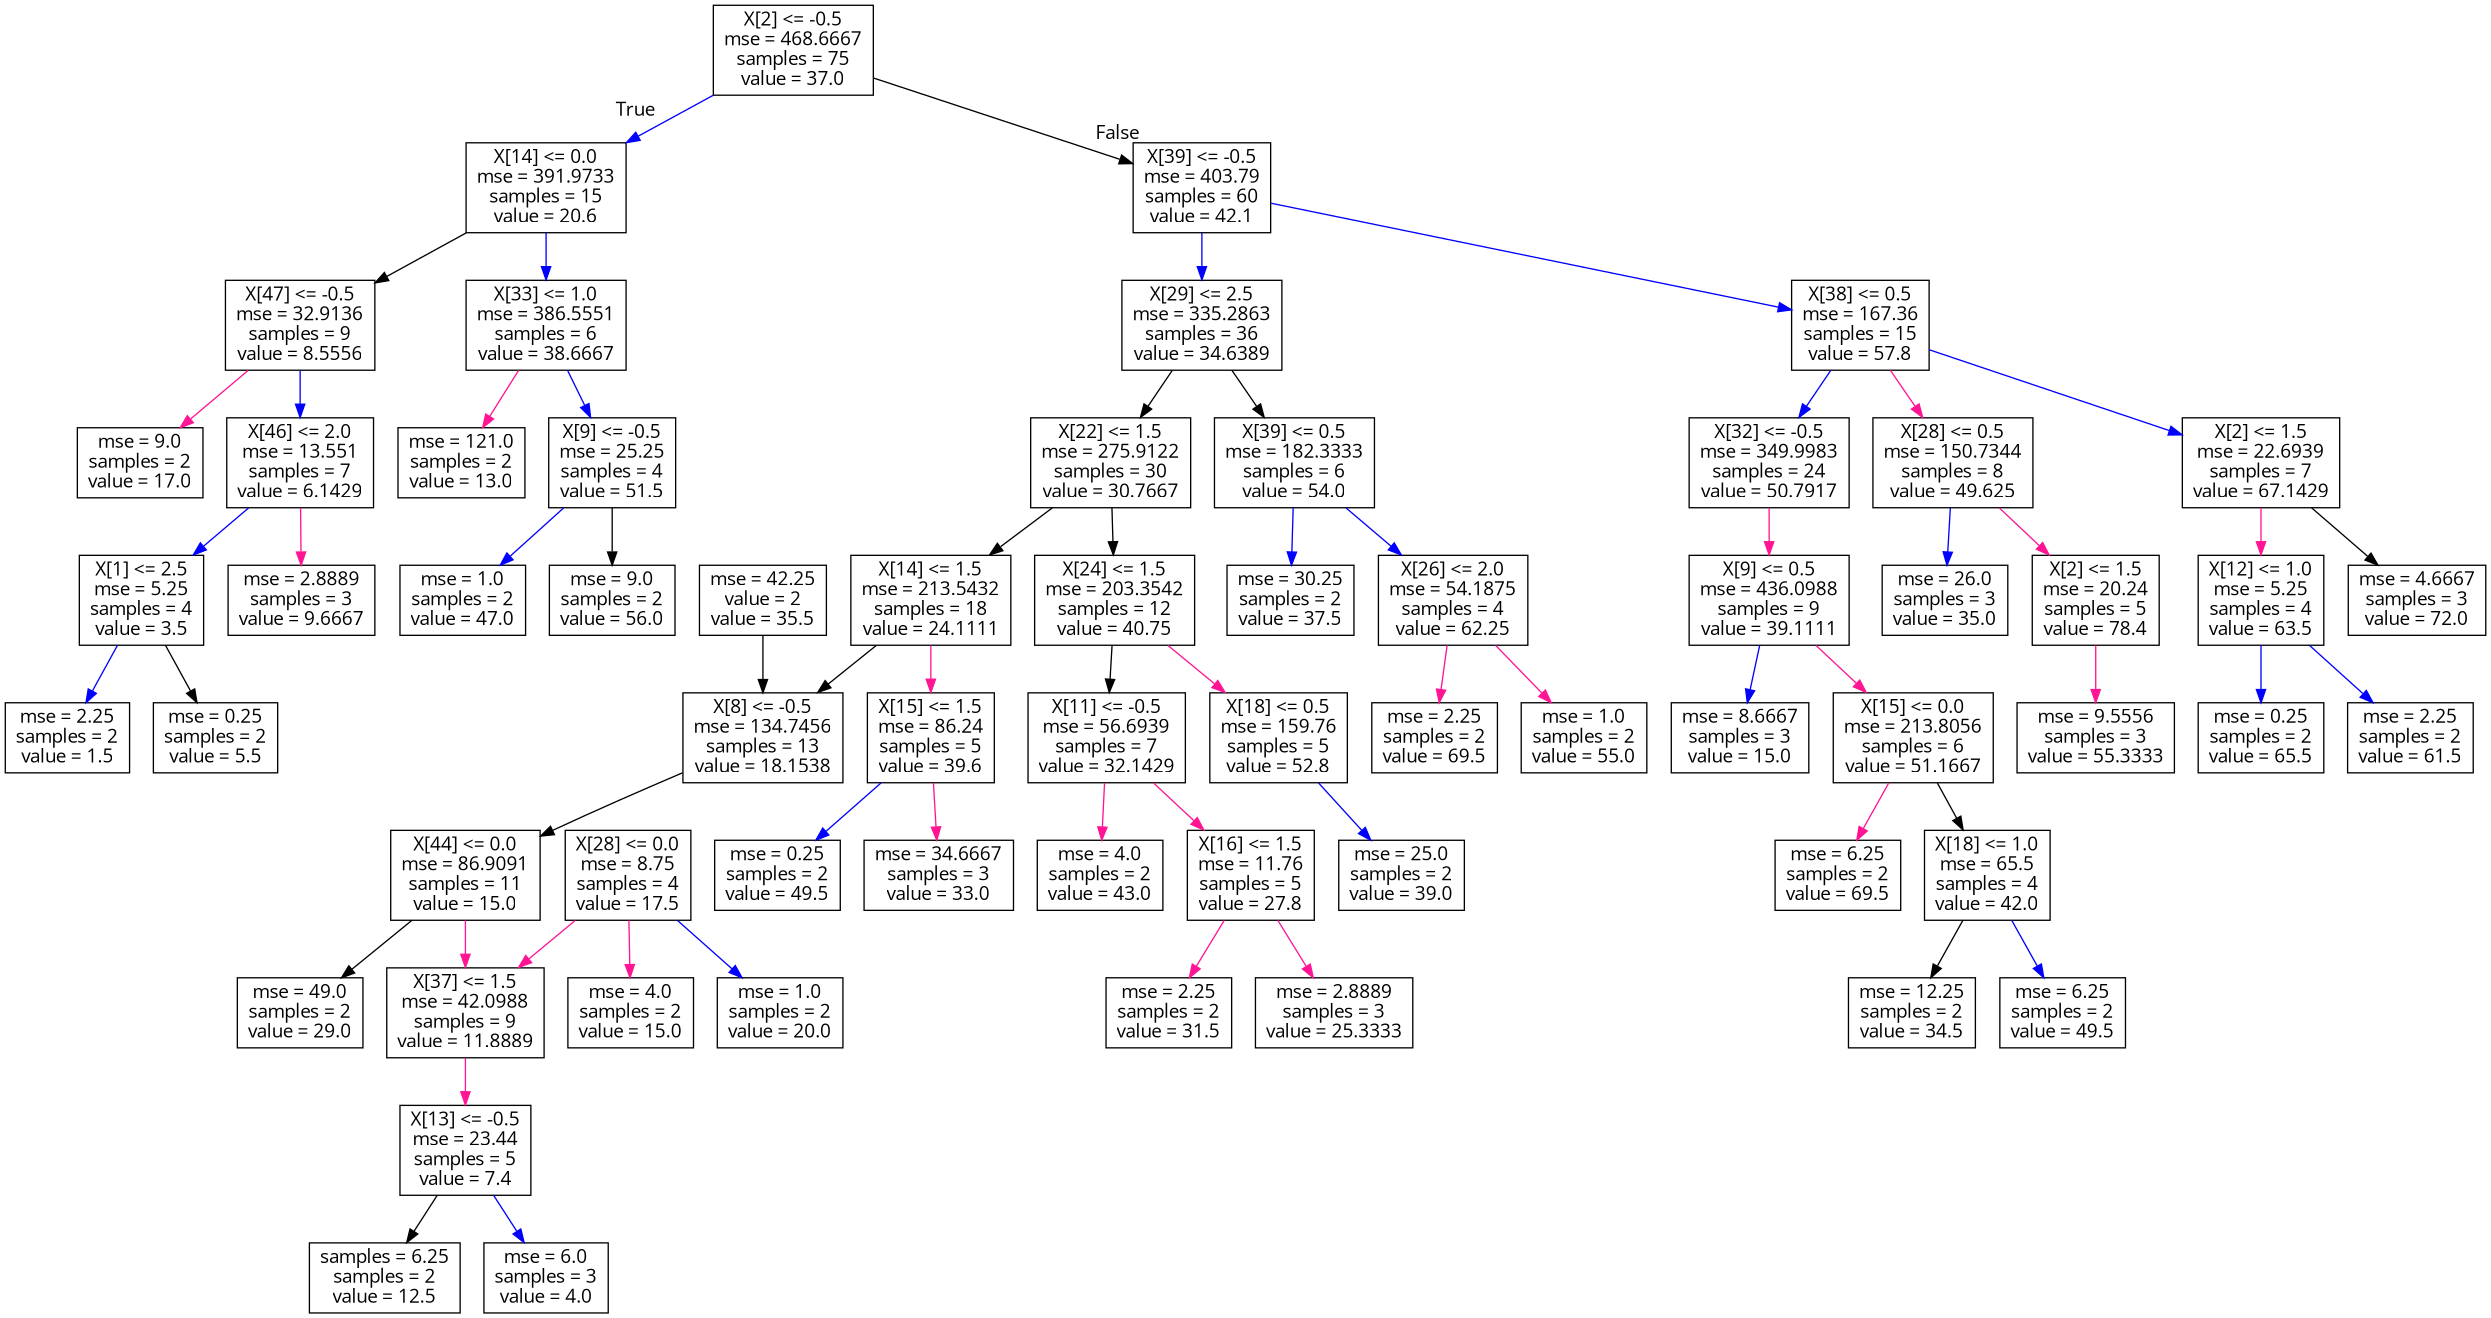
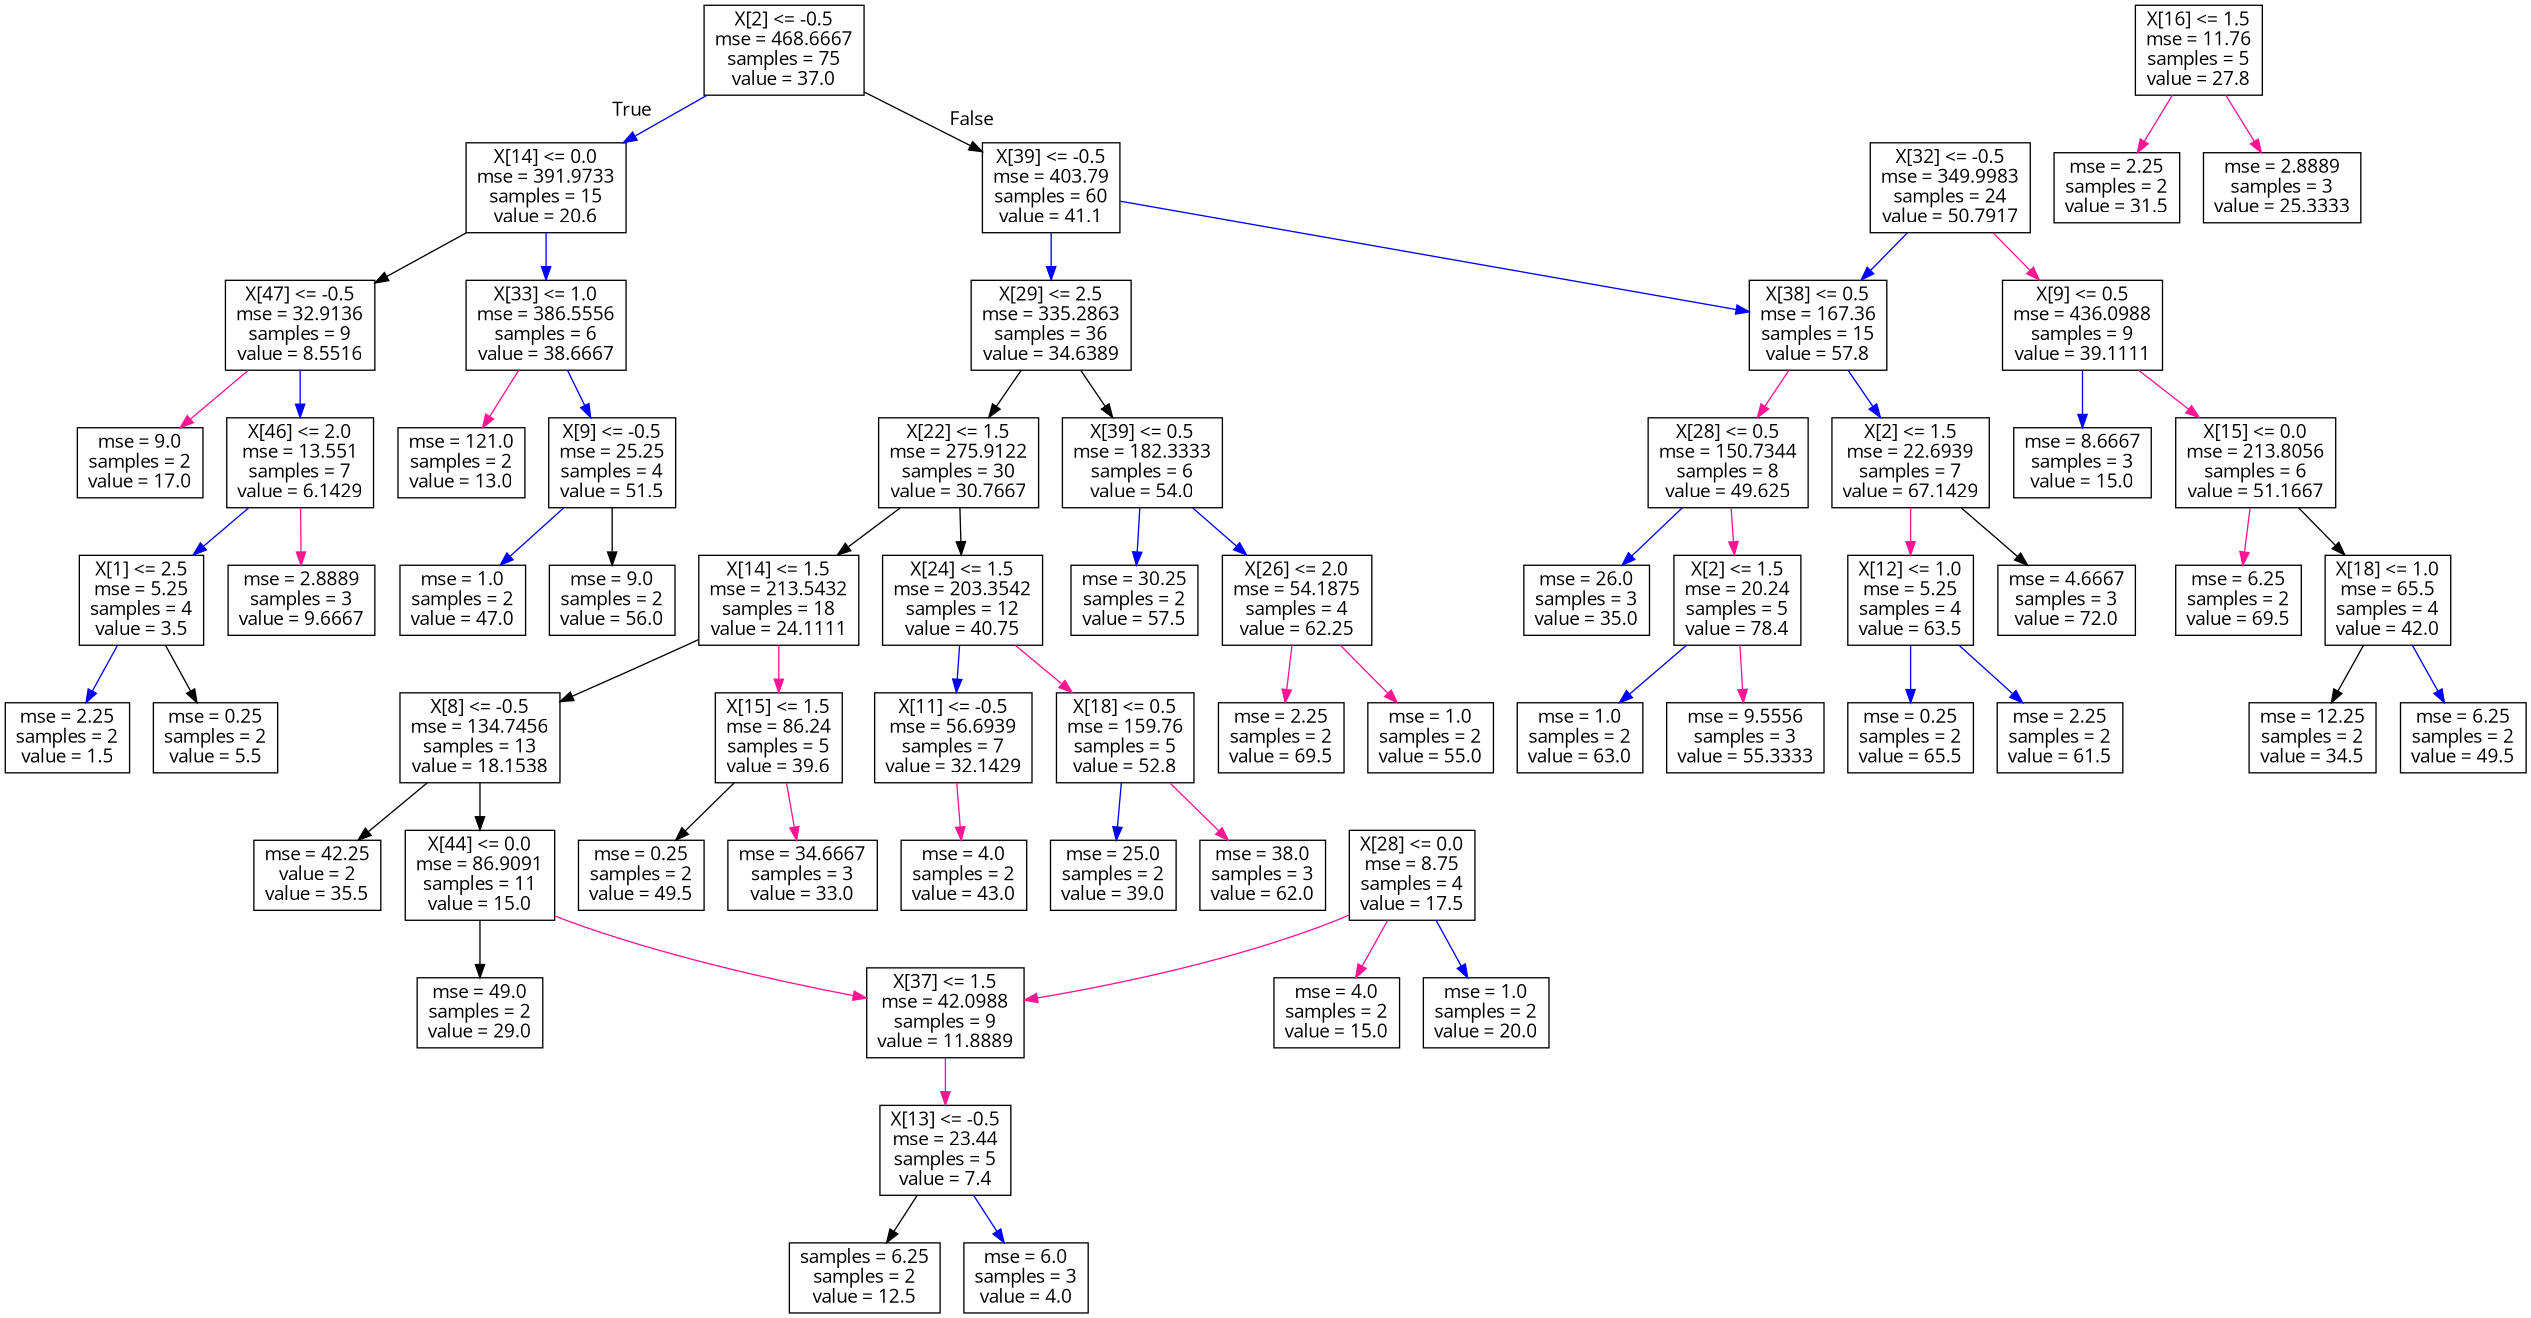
node "X[39] <= -0.5 mse = 403.79 samples = 60 value = 42.1": label "X[39] <= -0.5 mse = 403.79 samples = 60 value = 42.1" -> "X[39] <= -0.5 mse = 403.79 samples = 60 value = 41.1"
node "X[47] <= -0.5 mse = 32.9136 samples = 9 value = 8.5556": label "X[47] <= -0.5 mse = 32.9136 samples = 9 value = 8.5556" -> "X[47] <= -0.5 mse = 32.9136 samples = 9 value = 8.5516"
node "X[33] <= 1.0 mse = 386.5551 samples = 6 value = 38.6667": label "X[33] <= 1.0 mse = 386.5551 samples = 6 value = 38.6667" -> "X[33] <= 1.0 mse = 386.5556 samples = 6 value = 38.6667"
edge "X[38] <= 0.5 mse = 167.36 samples = 15 value = 57.8" -> "X[32] <= -0.5 mse = 349.9983 samples = 24 value = 50.7917": reversed
node "mse = 30.25 samples = 2 value = 37.5": label "mse = 30.25 samples = 2 value = 37.5" -> "mse = 30.25 samples = 2 value = 57.5"
edge "mse = 42.25 value = 2 value = 35.5" -> "X[8] <= -0.5 mse = 134.7456 samples = 13 value = 18.1538": reversed
edge "X[24] <= 1.5 mse = 203.3542 samples = 12 value = 40.75" -> "X[11] <= -0.5 mse = 56.6939 samples = 7 value = 32.1429": color black -> blue
node "mse = 1.0 samples = 2 value = 63.0": added
edge "X[11] <= -0.5 mse = 56.6939 samples = 7 value = 32.1429" -> "X[16] <= 1.5 mse = 11.76 samples = 5 value = 27.8": removed
edge "X[15] <= 1.5 mse = 86.24 samples = 5 value = 39.6" -> "mse = 0.25 samples = 2 value = 49.5": color blue -> black
node "mse = 38.0 samples = 3 value = 62.0": added
